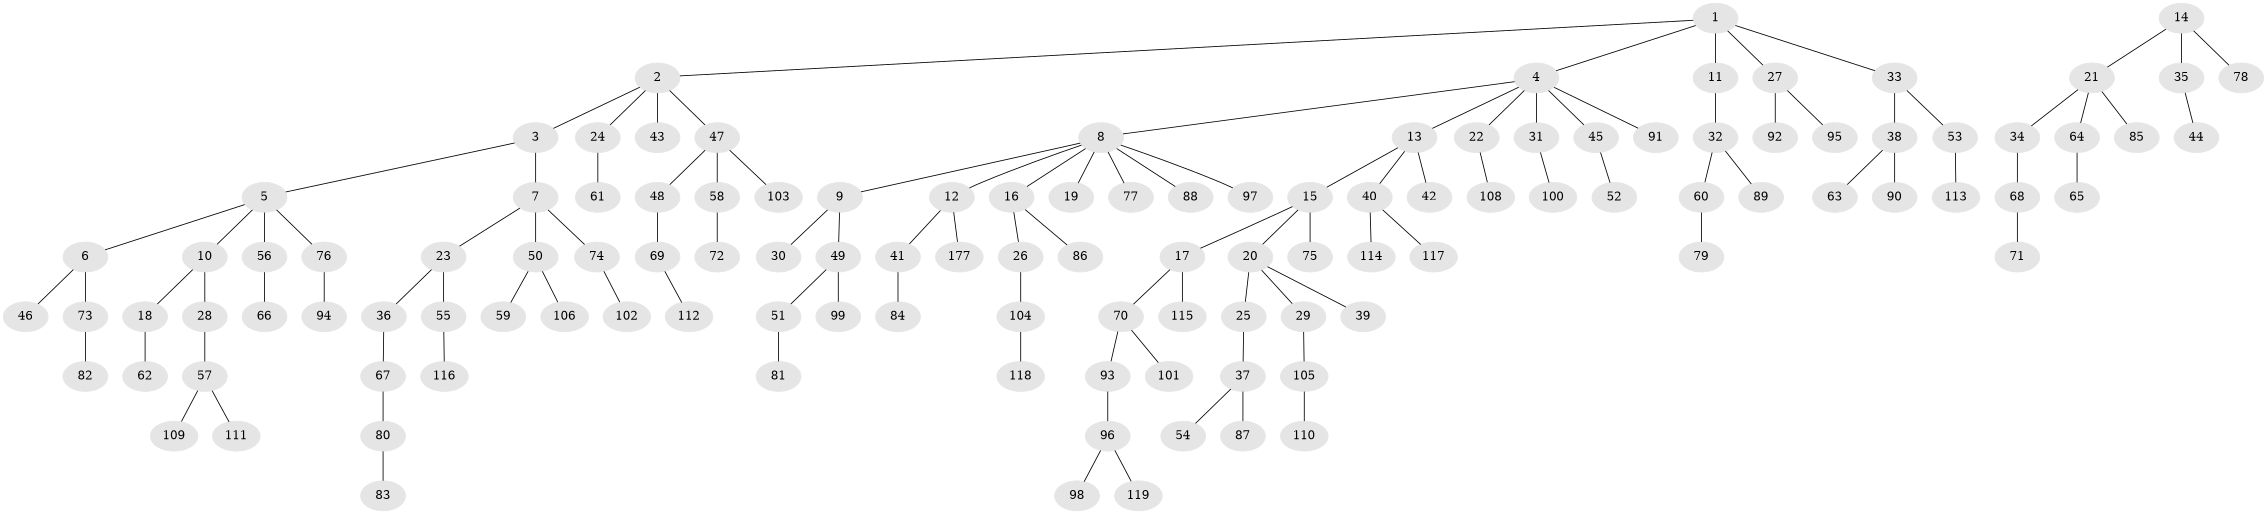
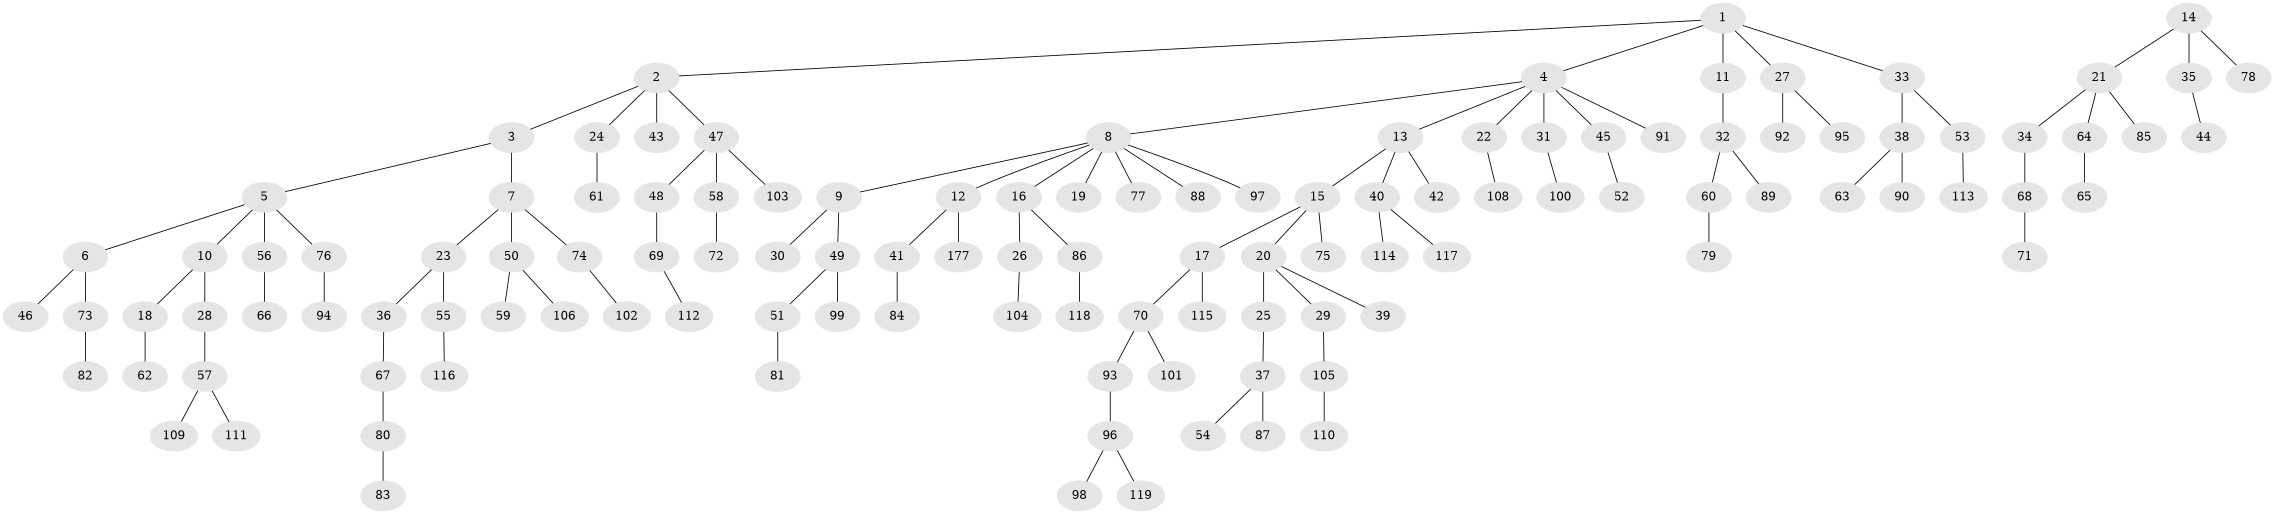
edge "104" -- "118": now "86" -- "118"
